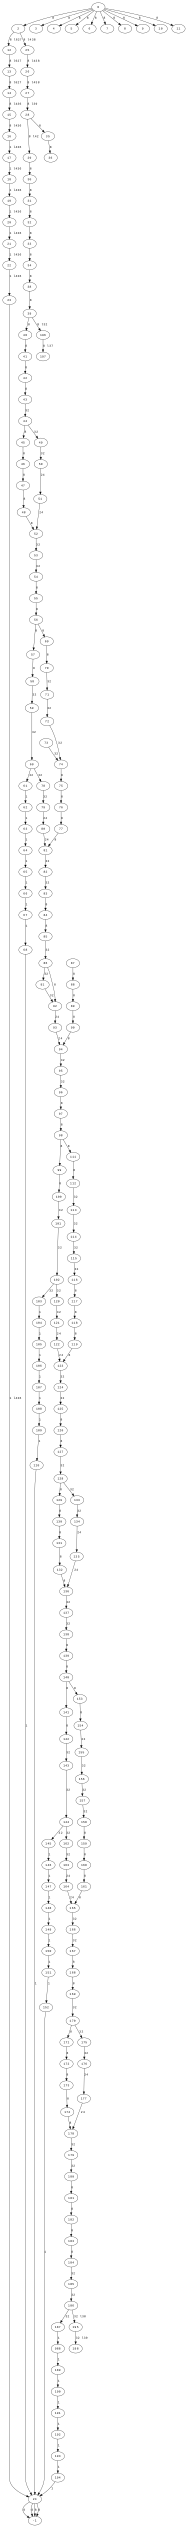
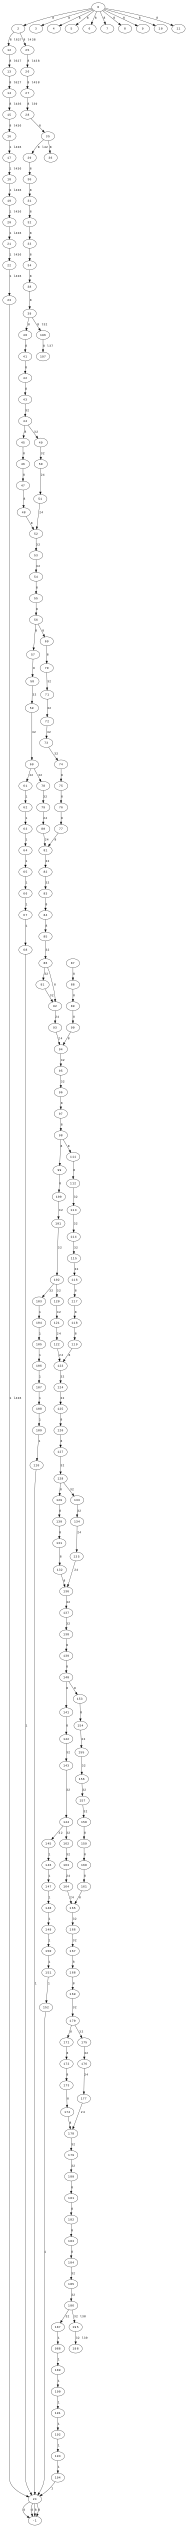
edge "28" -> "29": now "35" -> "29"
edge "72" -> "74": now "72" -> "73"
